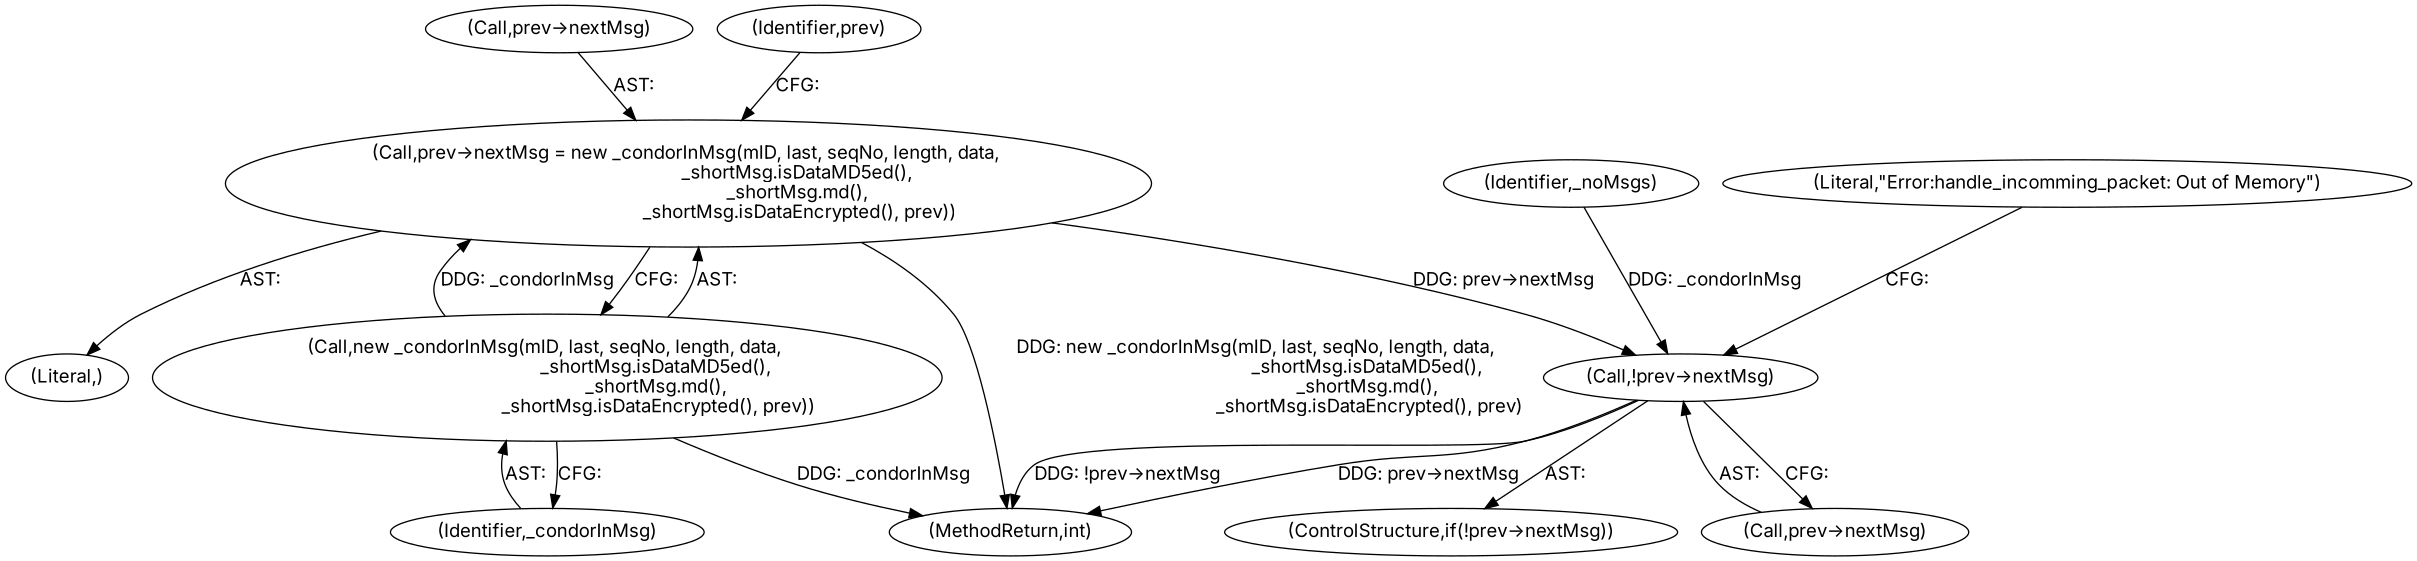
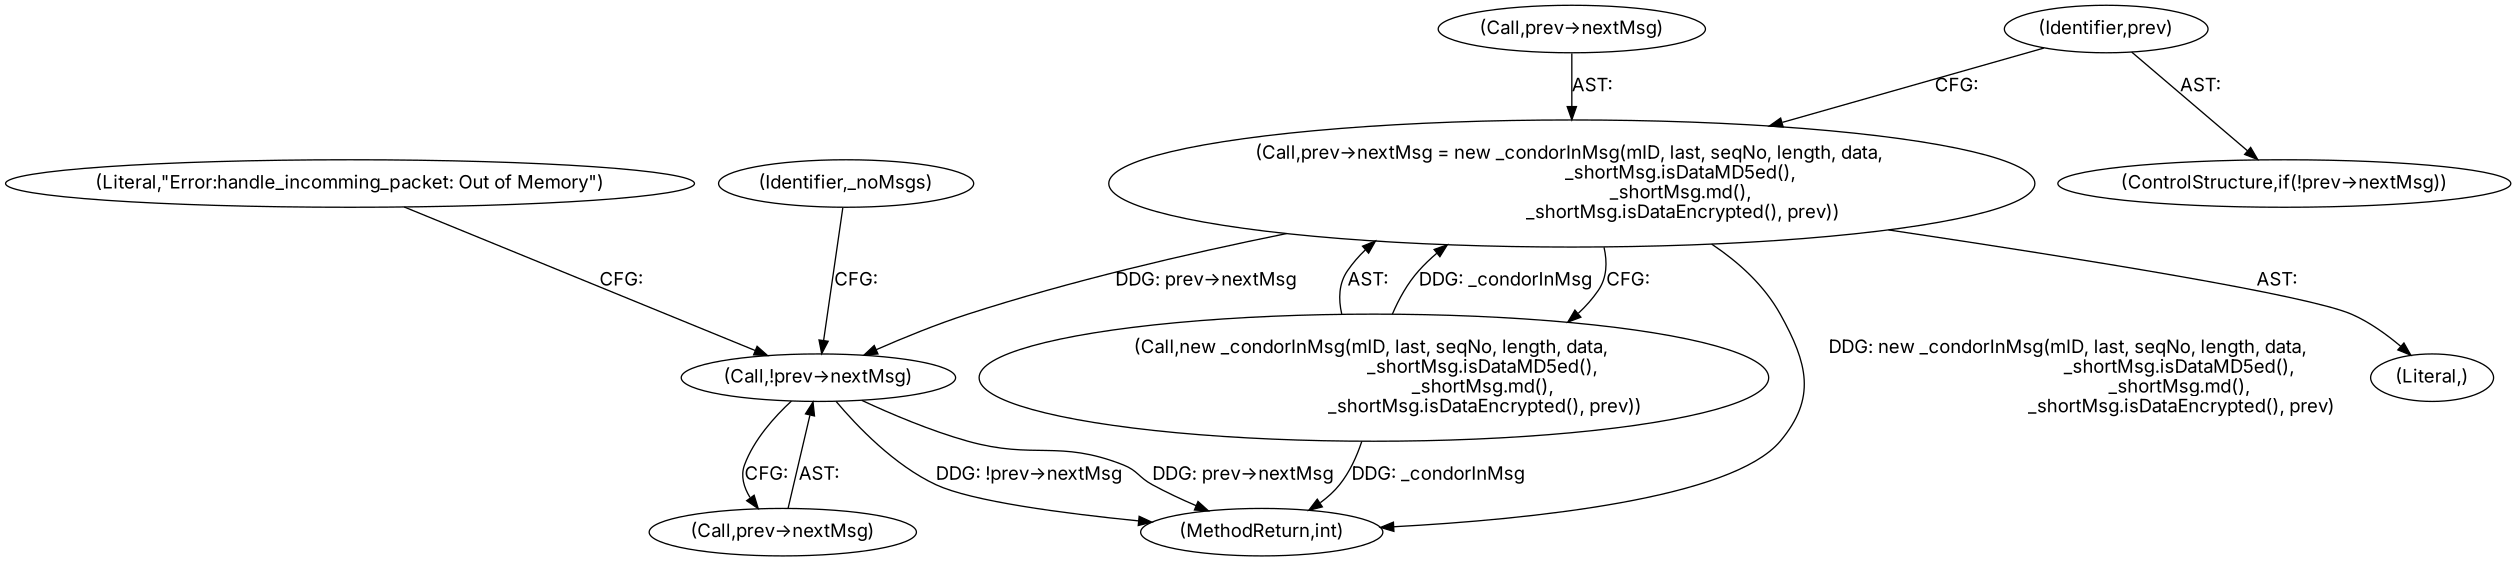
edge "(Identifier,_noMsgs)" -> "(Call,!prev->nextMsg)": label "DDG: _condorInMsg" -> "CFG: "
edge "(Call,!prev->nextMsg)" -> "(ControlStructure,if(!prev->nextMsg))": now "(Identifier,prev)" -> "(ControlStructure,if(!prev->nextMsg))"
node "(Identifier,_condorInMsg)": removed
